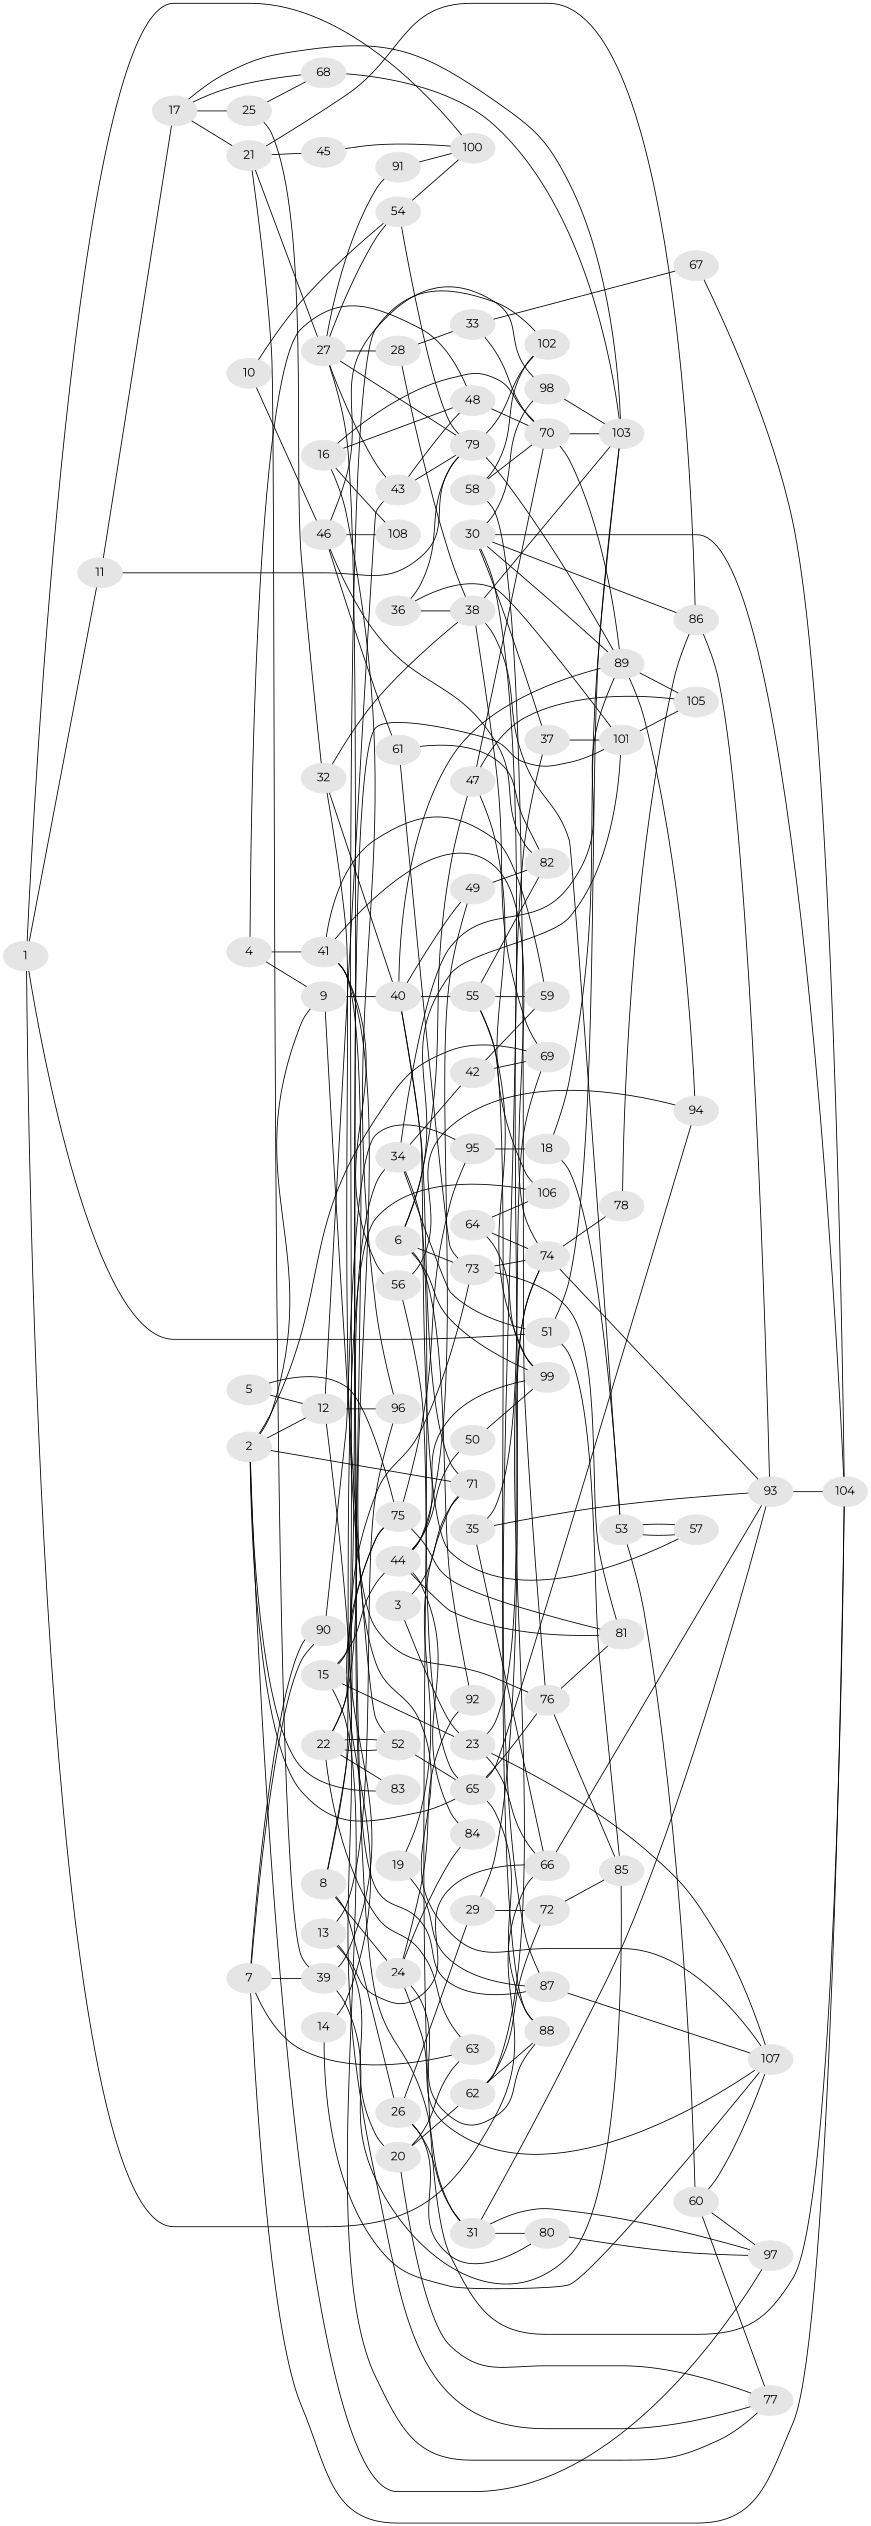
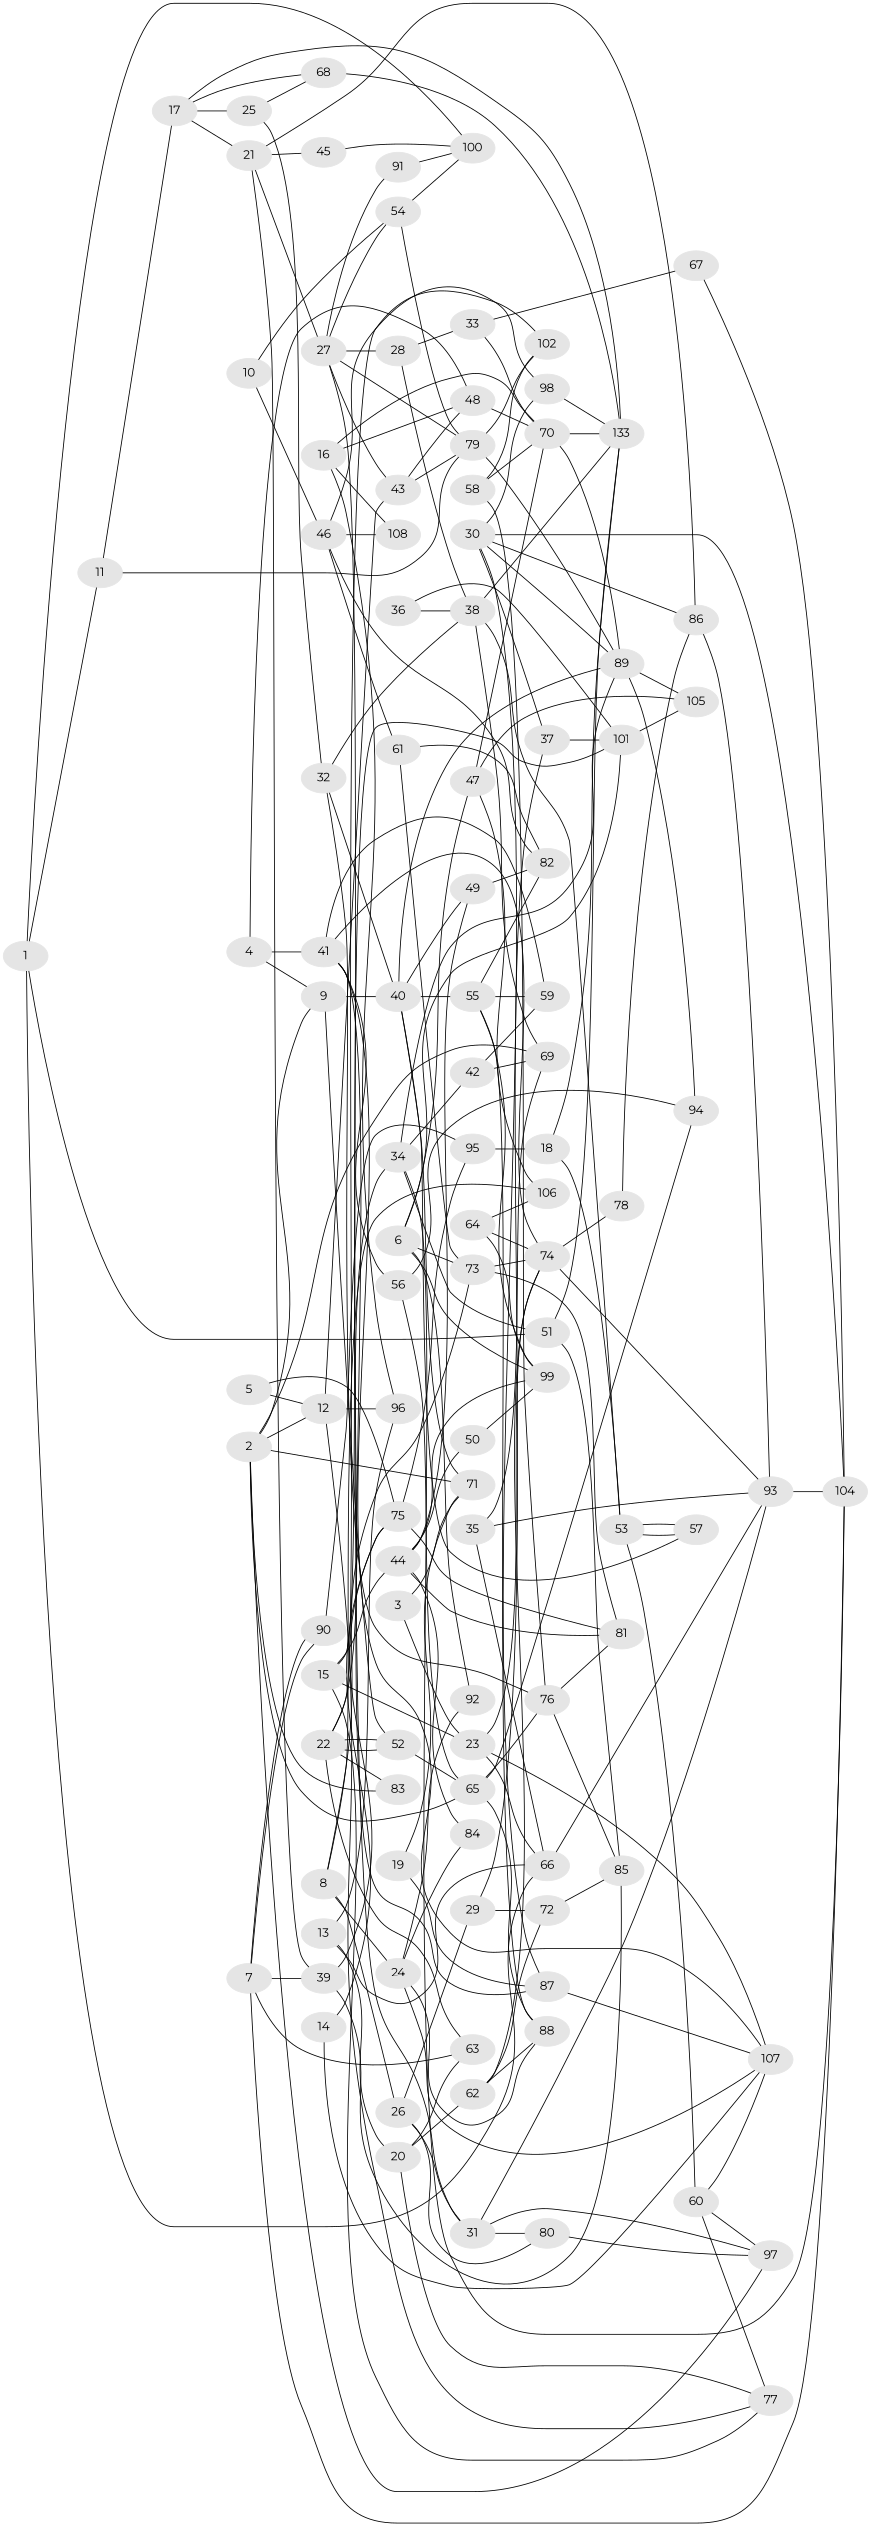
node "103": label "103" -> "133"
edge "79" -- "36": removed
